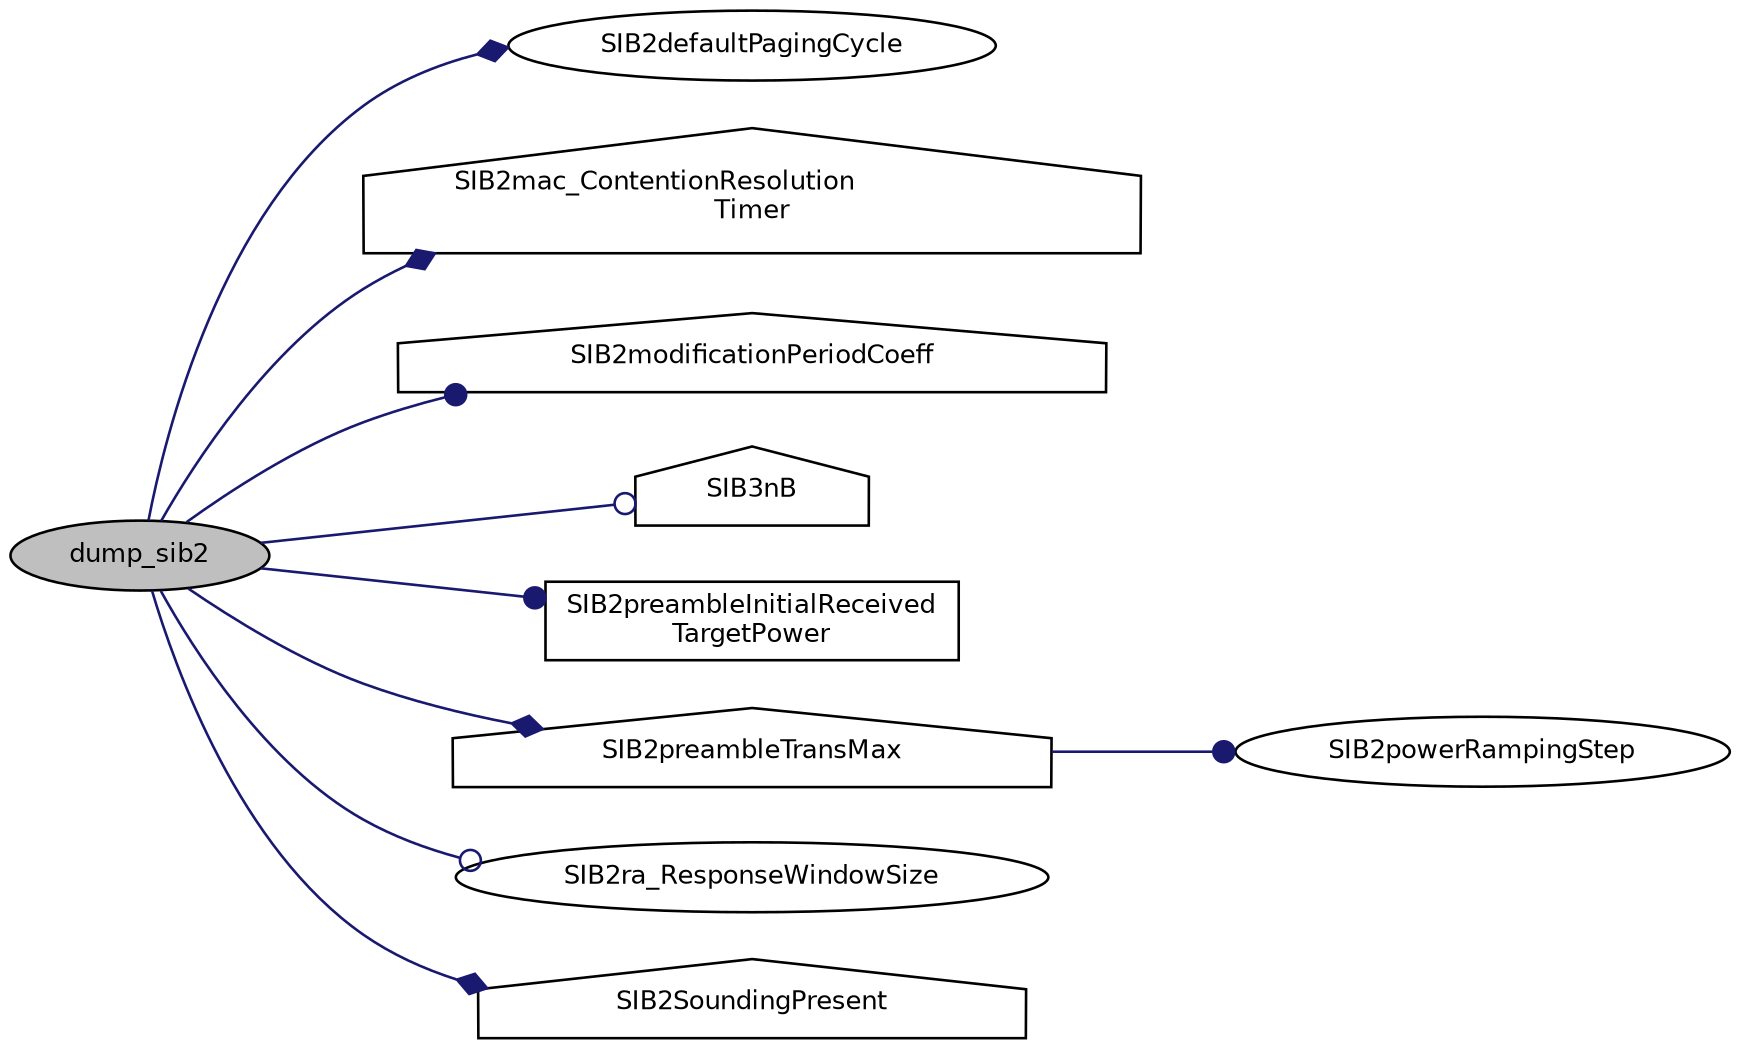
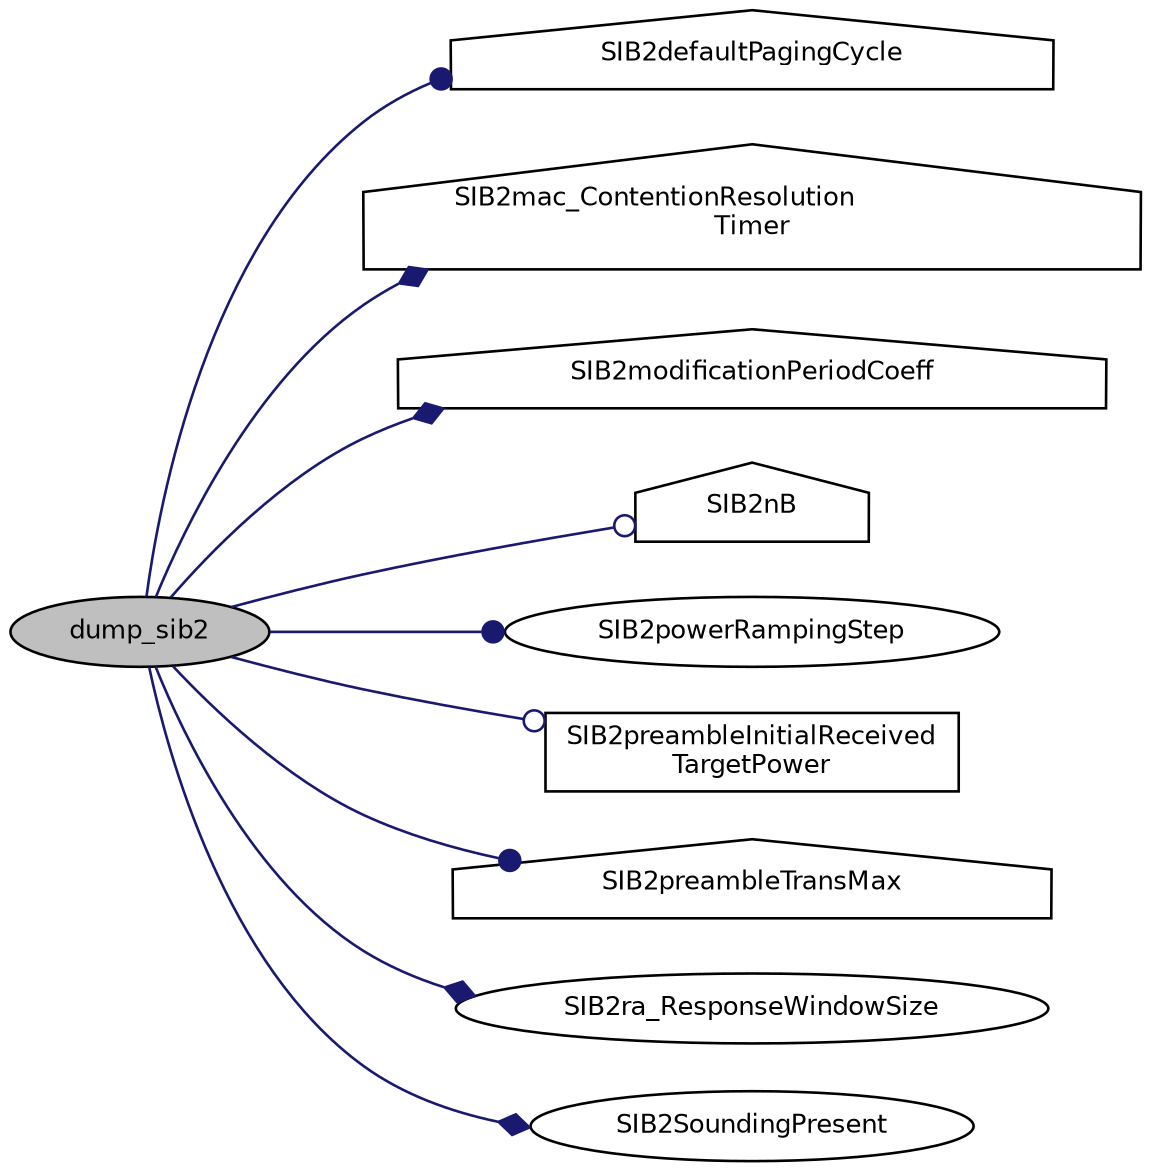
node "SIB2defaultPagingCycle": shape ellipse -> house
edge "dump_sib2" -> "SIB2defaultPagingCycle": arrowhead diamond -> dot
edge "dump_sib2" -> "SIB2modificationPeriodCoeff": arrowhead dot -> diamond
node "SIB3nB": label "SIB3nB" -> "SIB2nB"
edge "dump_sib2" -> "SIB2preambleInitialReceived TargetPower": arrowhead dot -> odot
edge "dump_sib2" -> "SIB2preambleTransMax": arrowhead diamond -> dot
edge "SIB2preambleTransMax" -> "SIB2powerRampingStep": now "dump_sib2" -> "SIB2powerRampingStep"
edge "dump_sib2" -> "SIB2ra_ResponseWindowSize": arrowhead odot -> diamond
node "SIB2SoundingPresent": shape house -> ellipse
